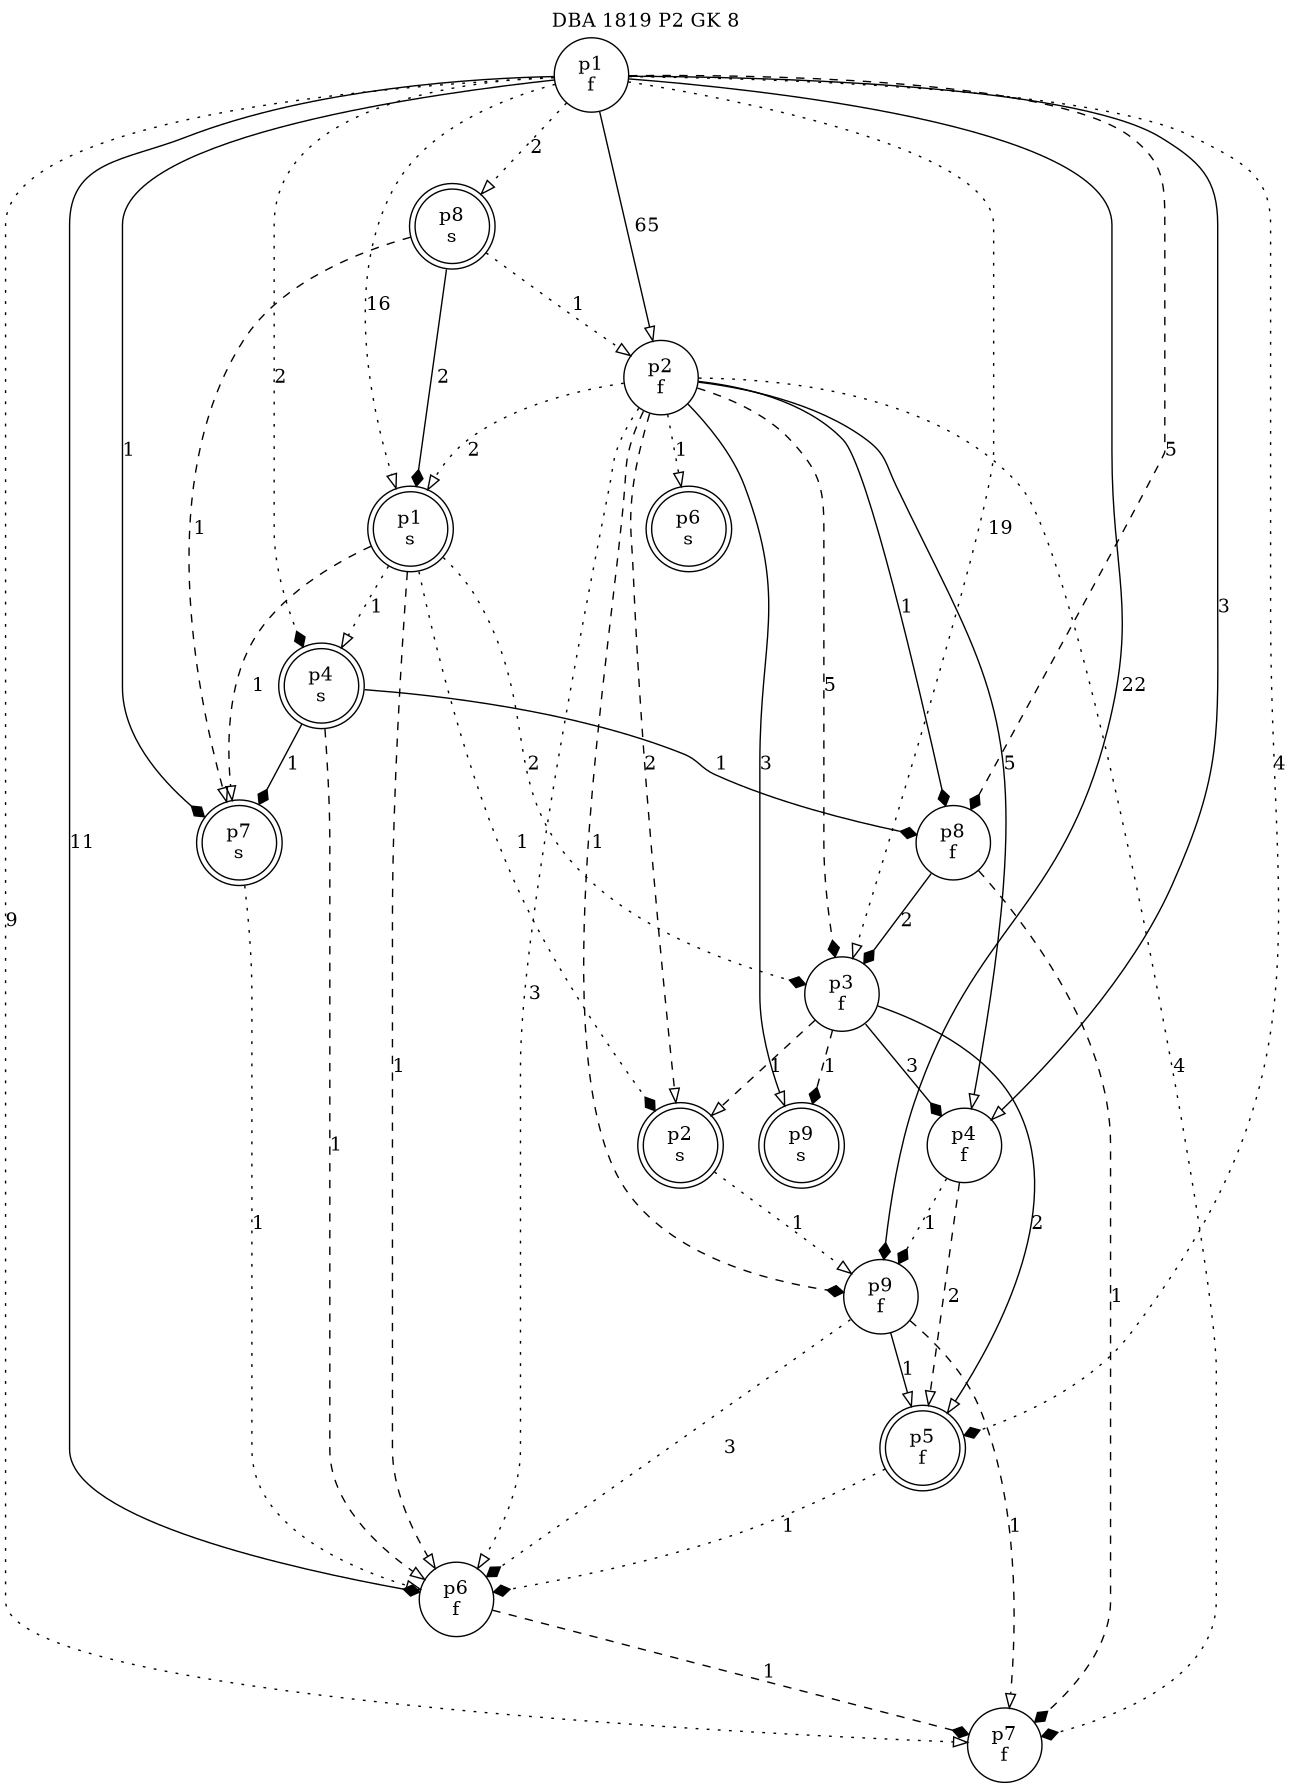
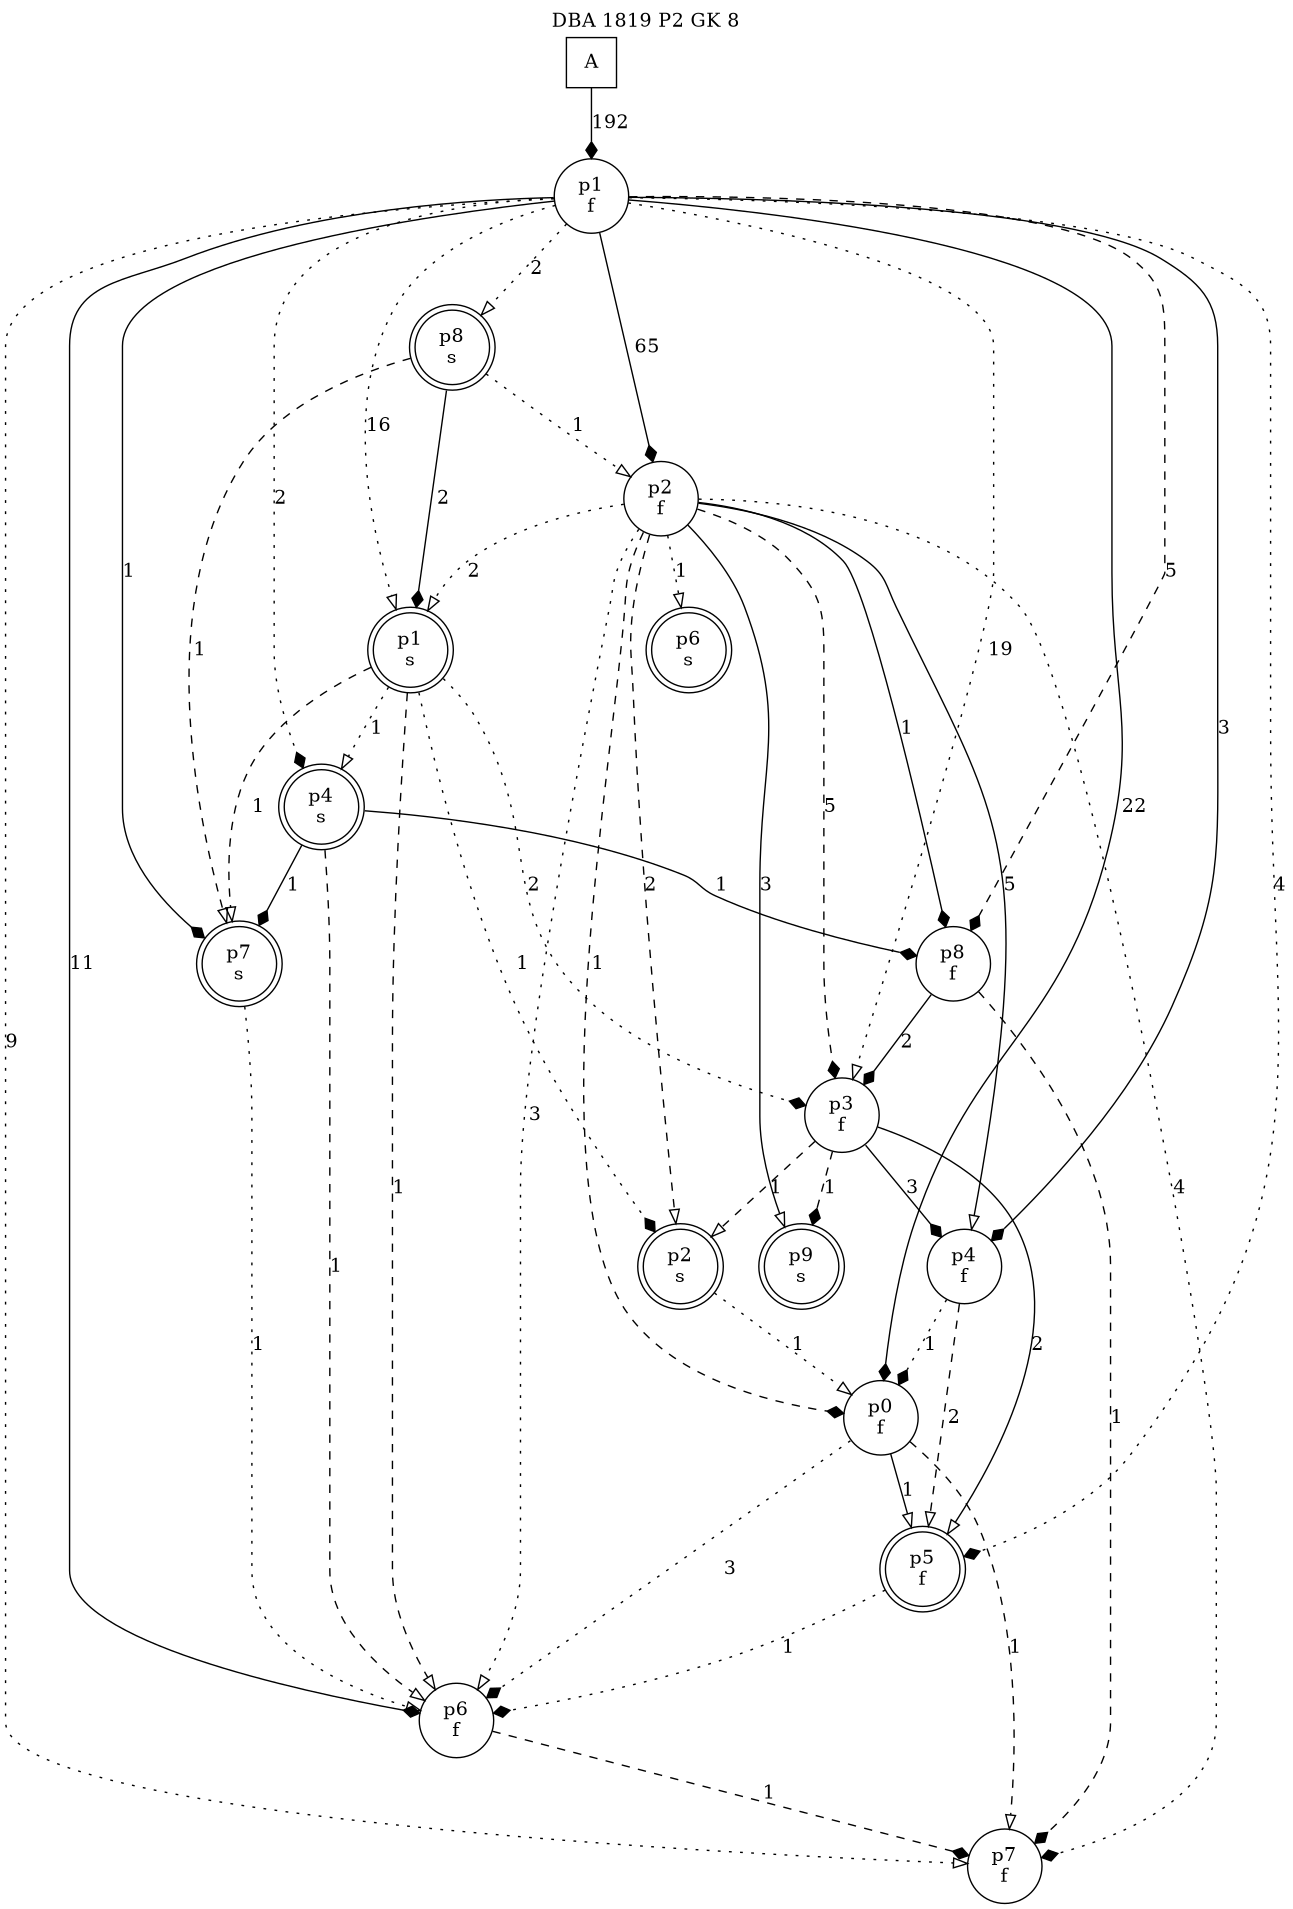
node "A": added
edge "p1 f" -> "p2 f": arrowhead onormal -> diamond
edge "p1 f" -> "p4 f": arrowhead onormal -> diamond
node "p9 f": label "p9 f" -> "p0 f"
